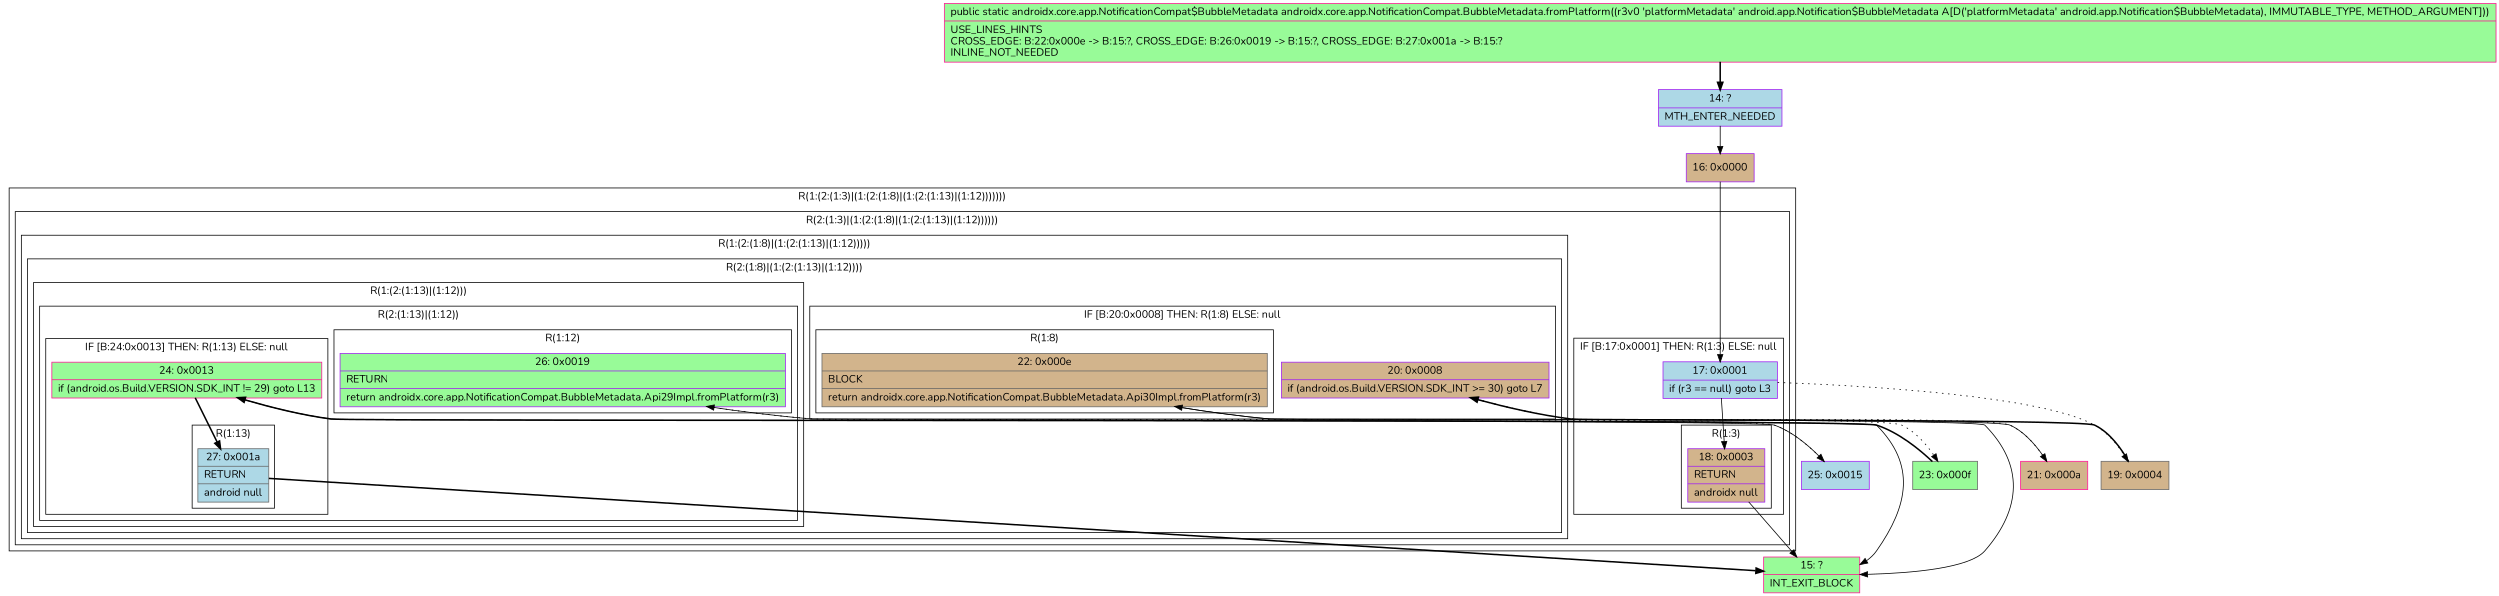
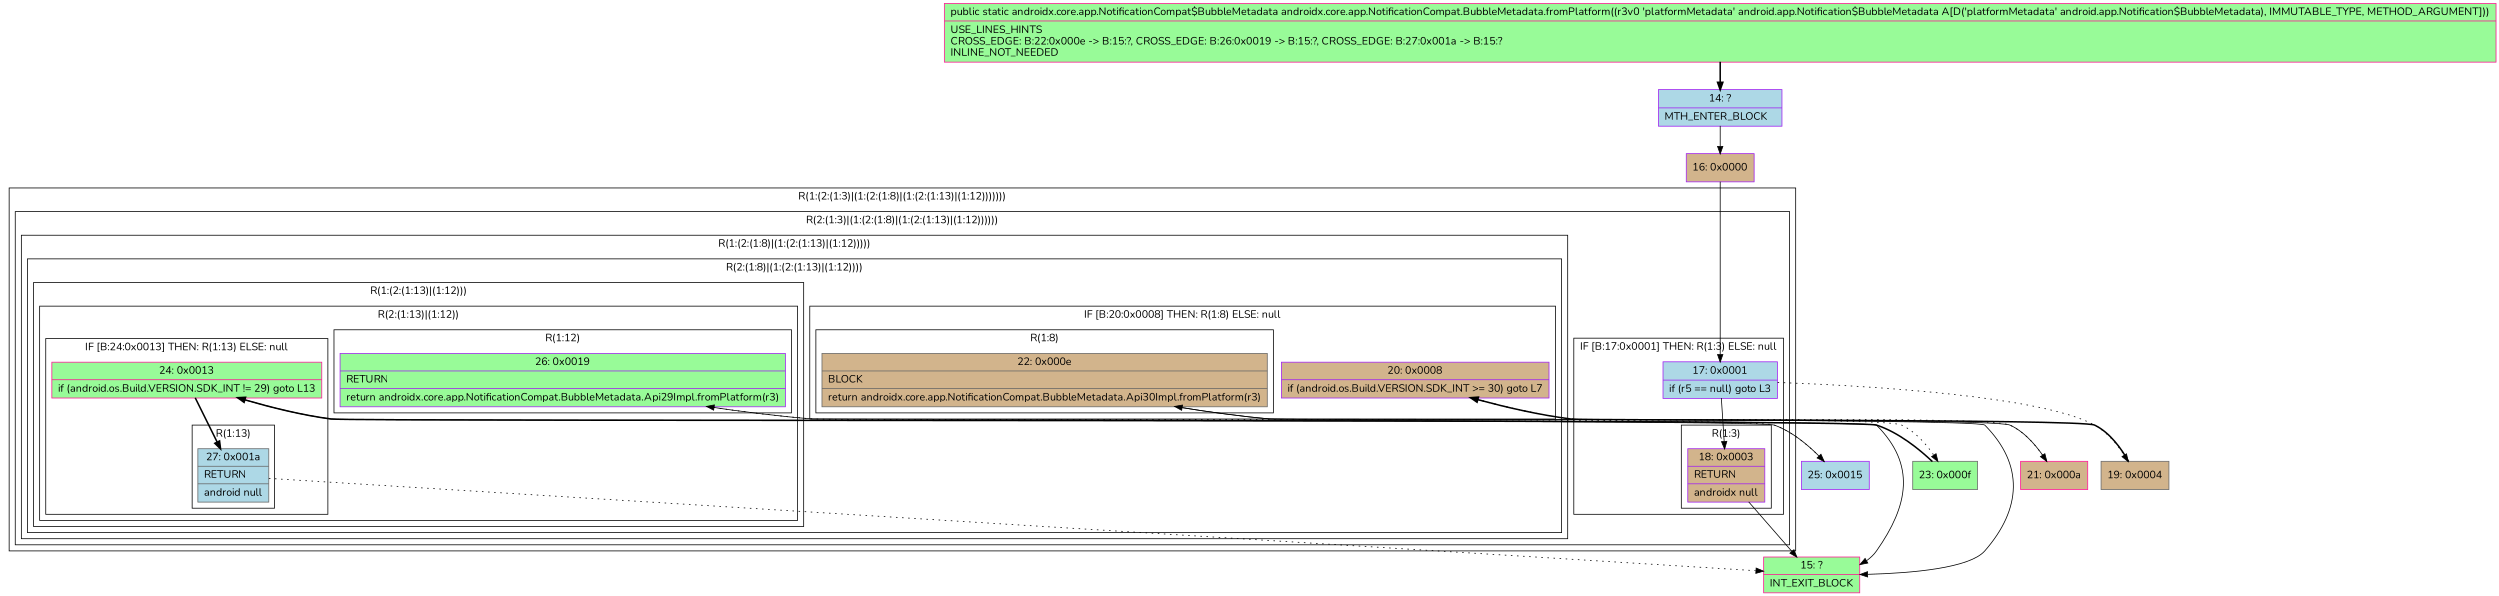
node "14: ?": text "MTH_ENTER_NEEDED" -> "MTH_ENTER_BLOCK"
node "17: 0x0001": text "if (r3 == null) goto L3" -> "if (r5 == null) goto L3"
edge "27: 0x001a" -> "15: ?": style bold -> dotted
